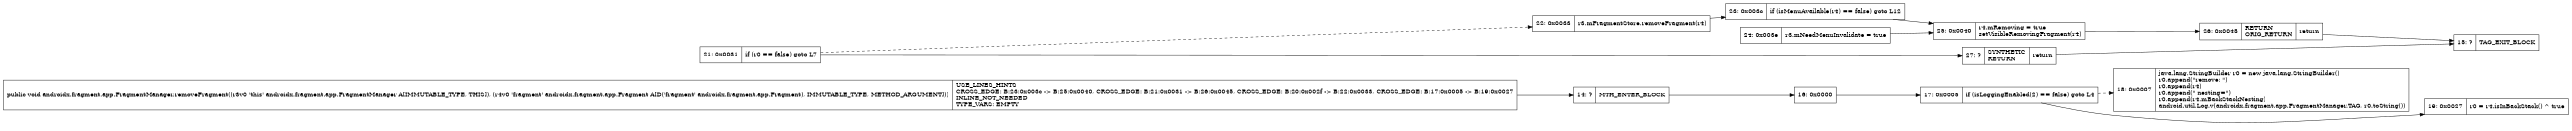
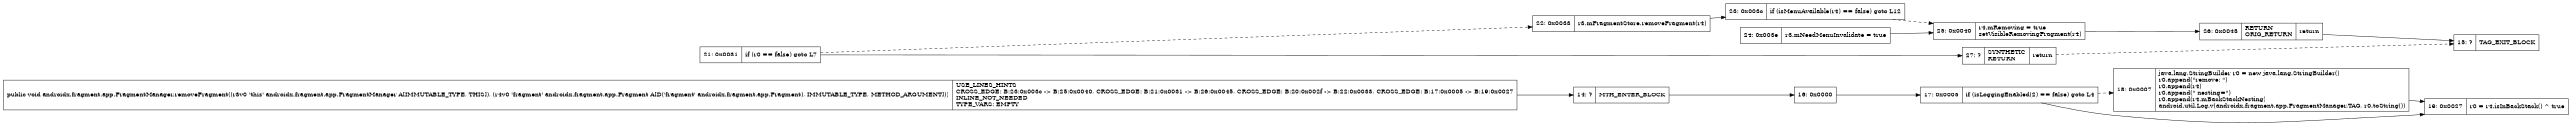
edge "23: 0x003c" -> "25: 0x0040": style solid -> dashed
edge "27: ?" -> "15: ?": style solid -> dashed
edge "18: 0x0007" -> "19: 0x0027": added
